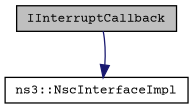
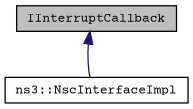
edge "IInterruptCallback" -> "ns3::NscInterfaceImpl": reversed
